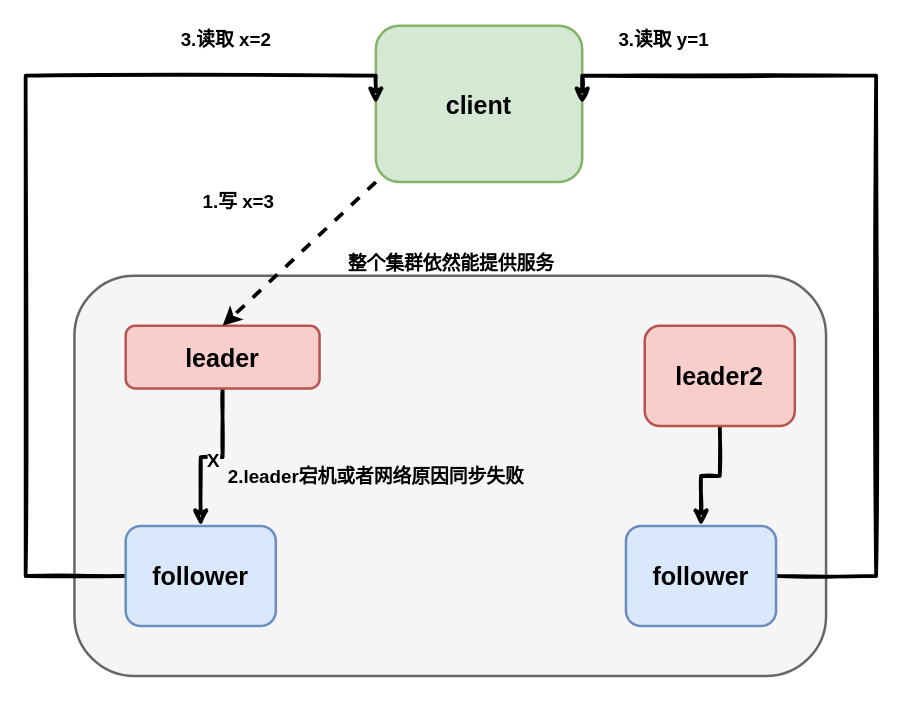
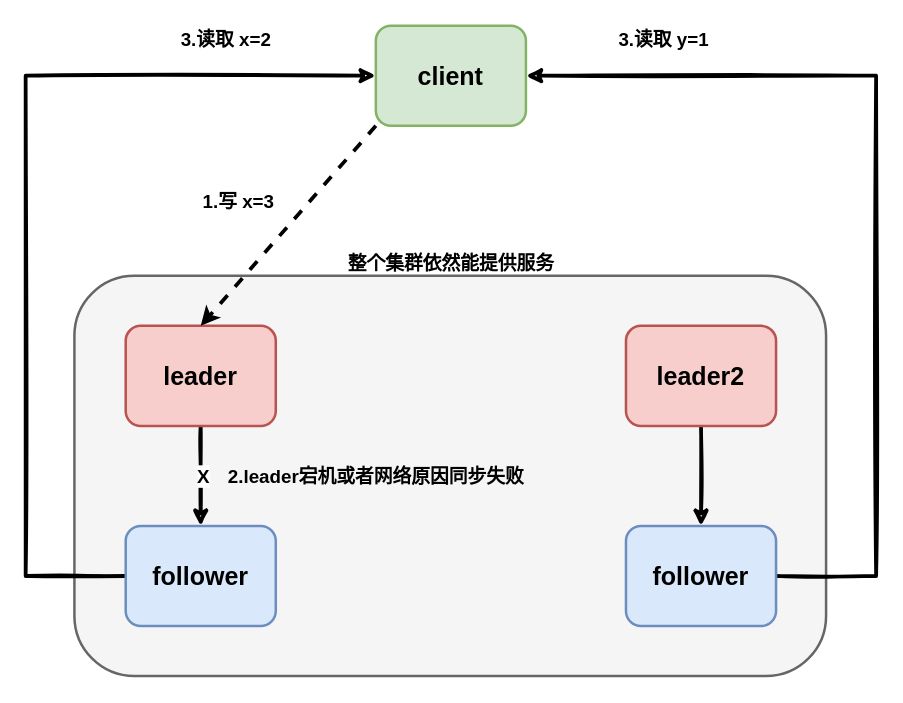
node "client": size 206x156 -> 150x100
node "leader": size 194x63 -> 150x100
node "leader2": moved (719, 376) -> (701, 376)
